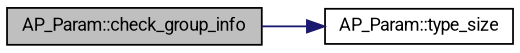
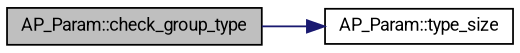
node "AP_Param::check_group_info": label "AP_Param::check_group_info" -> "AP_Param::check_group_type"
